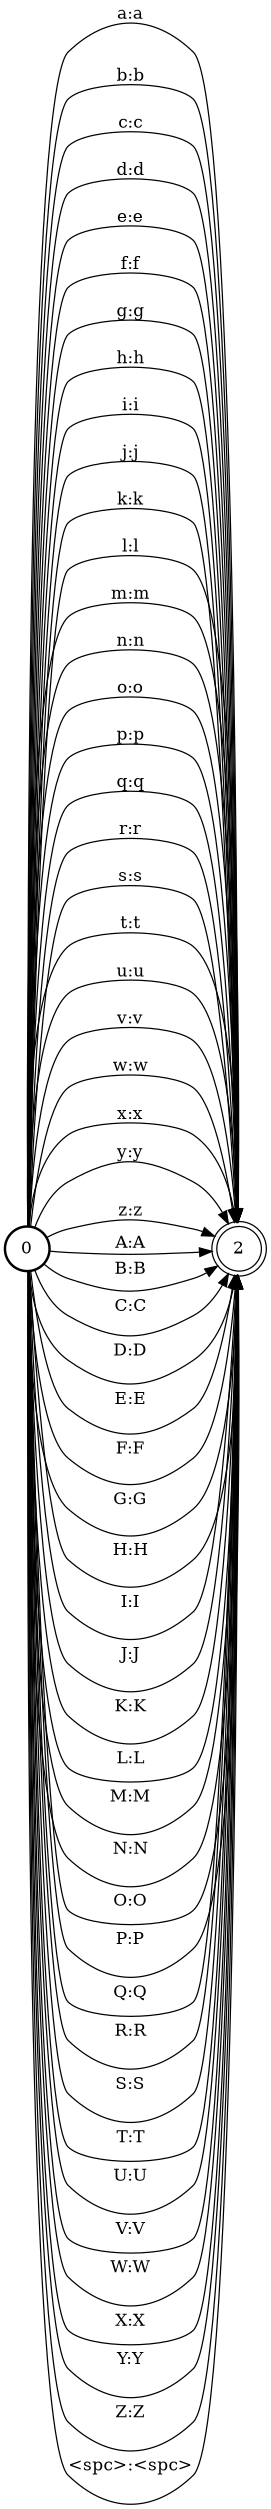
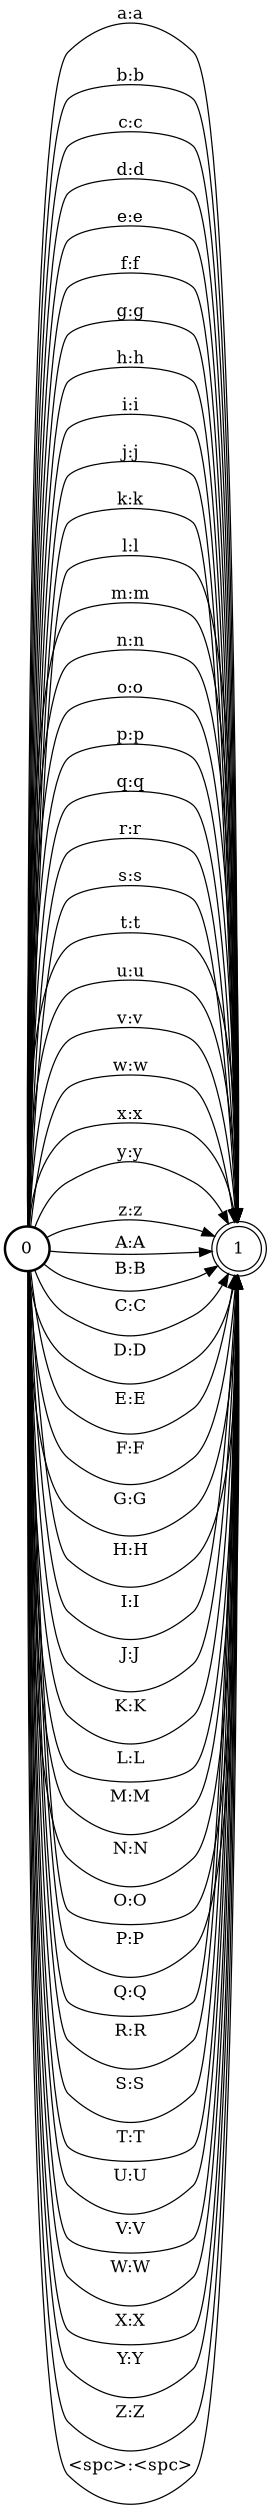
node "2": label "2" -> "1"
